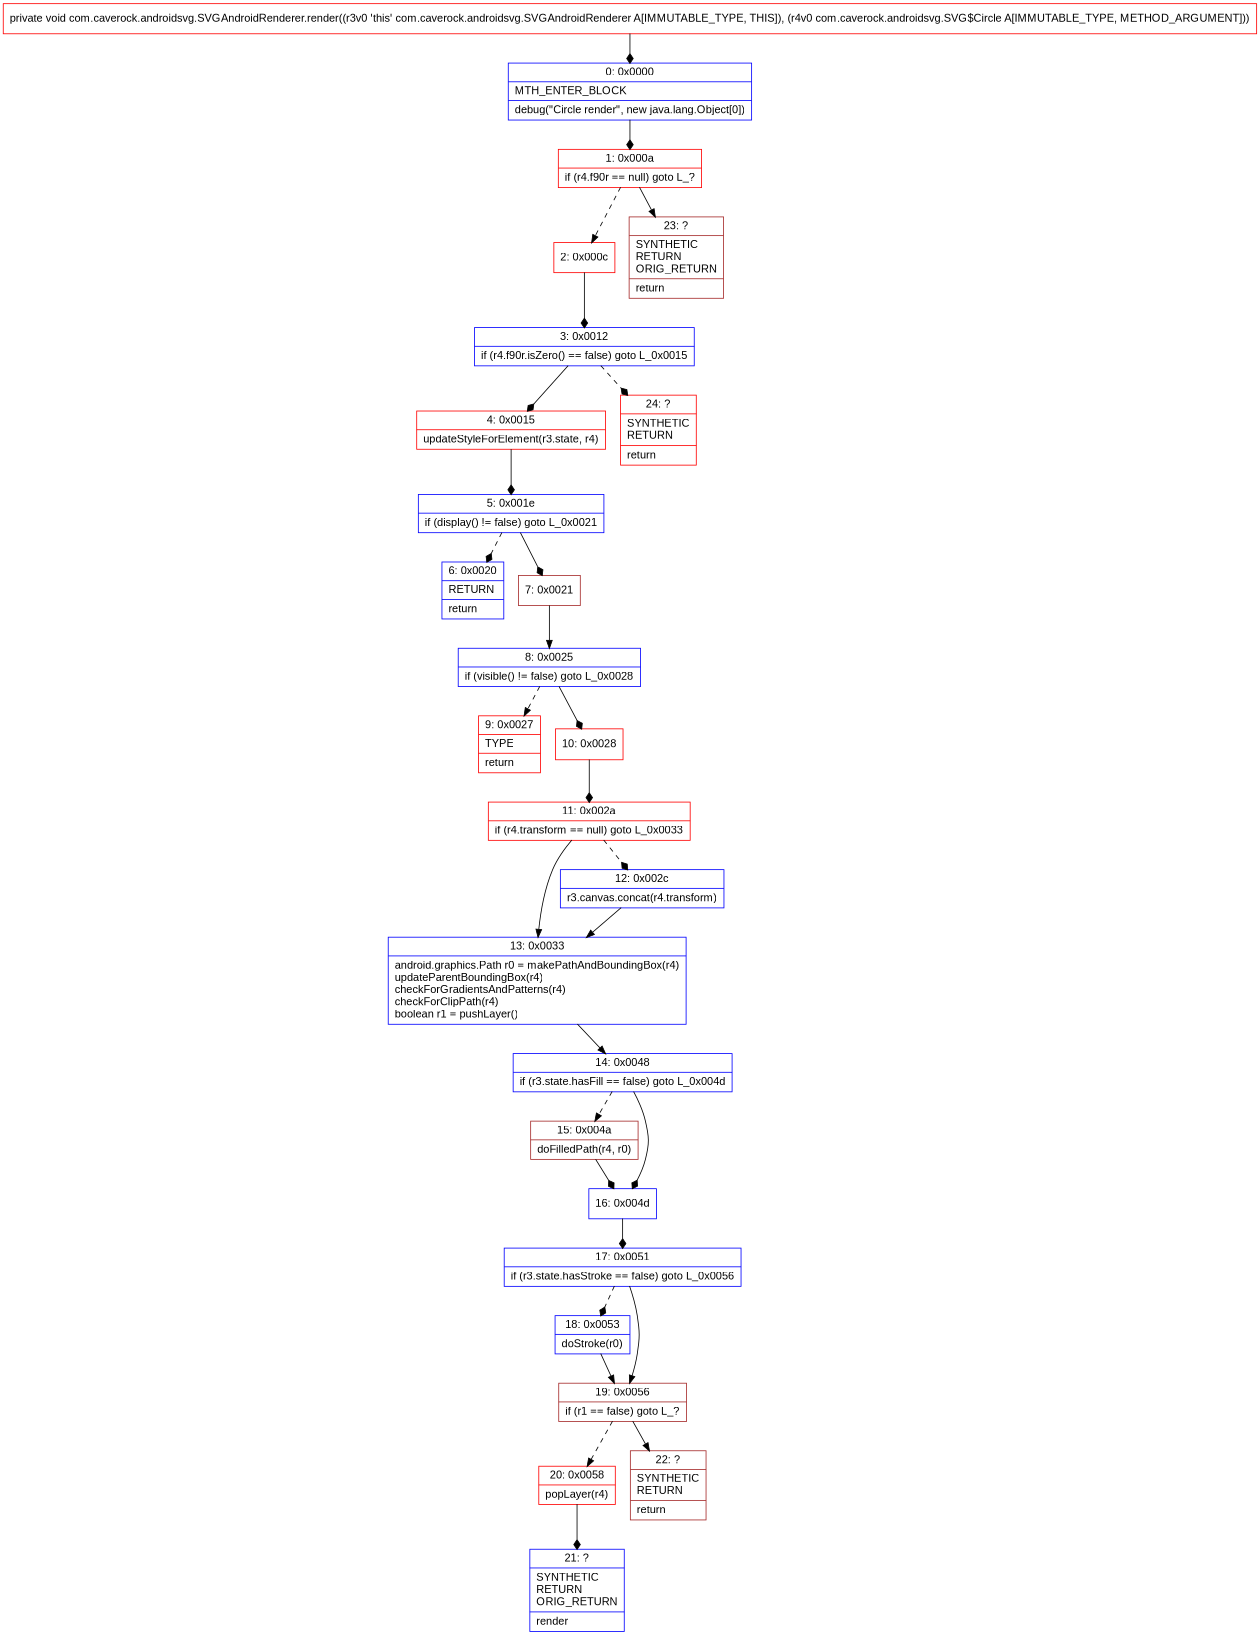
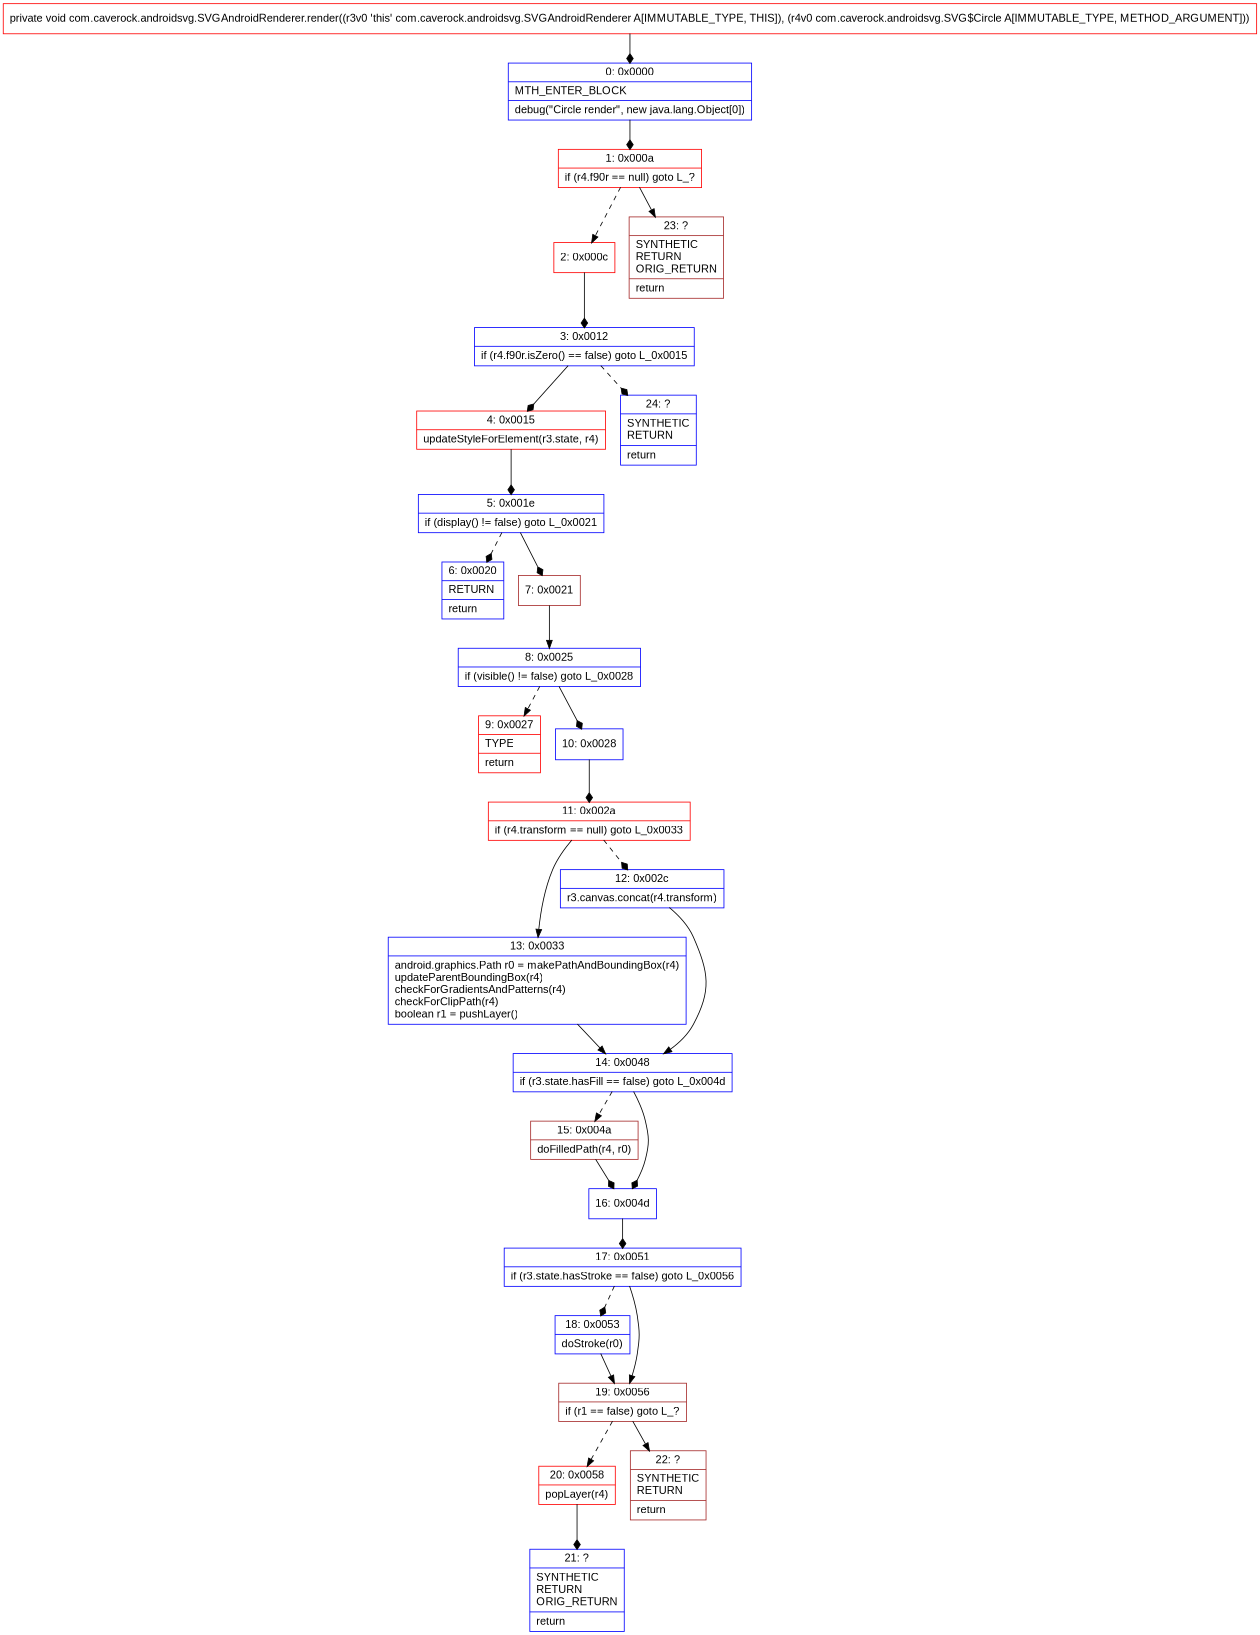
node "24: ?": color red -> blue
node "10: 0x0028": color red -> blue
edge "12: 0x002c" -> "13: 0x0033": now "12: 0x002c" -> "14: 0x0048"
node "21: ?": text "render" -> "return"
